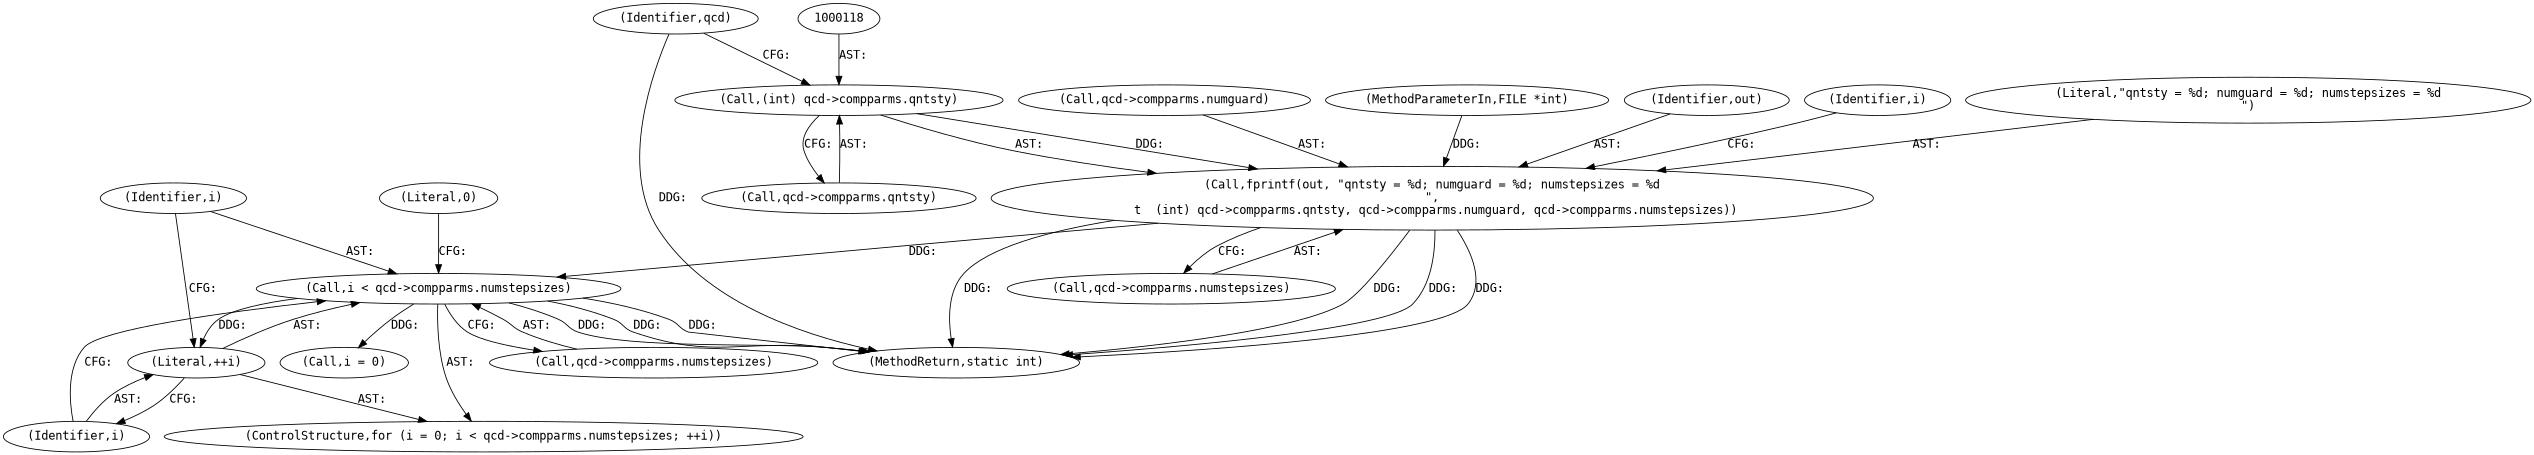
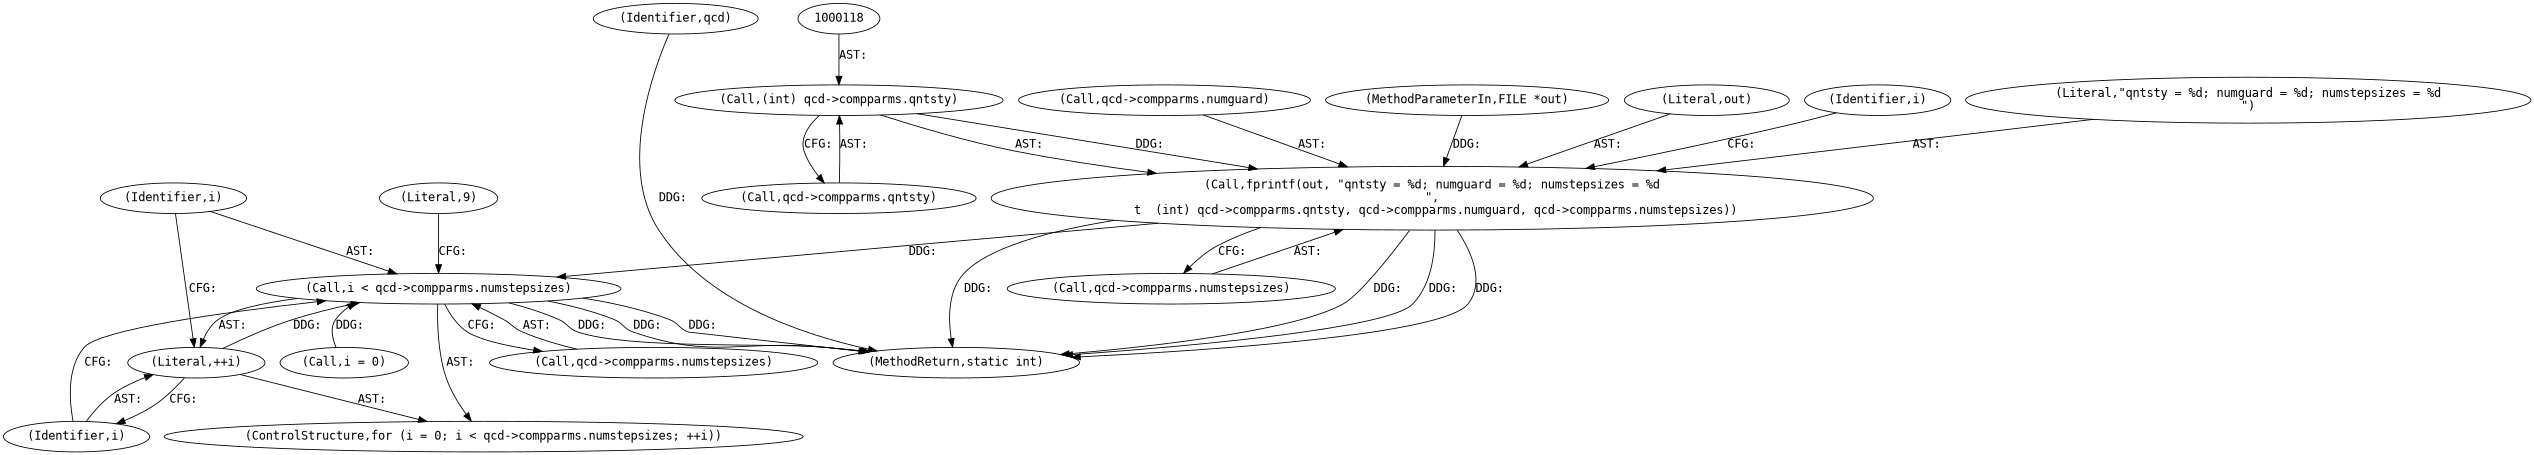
edge "(Identifier,qcd)" -> "(Call,(int) qcd->compparms.qntsty)": removed, label "CFG:"
node "(MethodParameterIn,FILE *int)": label "(MethodParameterIn,FILE *int)" -> "(MethodParameterIn,FILE *out)"
node "(Identifier,out)": label "(Identifier,out)" -> "(Literal,out)"
node "(Literal,0)": label "(Literal,0)" -> "(Literal,9)"
edge "(Call,i < qcd->compparms.numstepsizes)" -> "(Call,i = 0)": reversed
edge "(Call,i < qcd->compparms.numstepsizes)" -> "(Literal,++i)": label "DDG: " -> "AST: "
edge "(Literal,++i)" -> "(Call,i < qcd->compparms.numstepsizes)": label "AST: " -> "DDG: "
